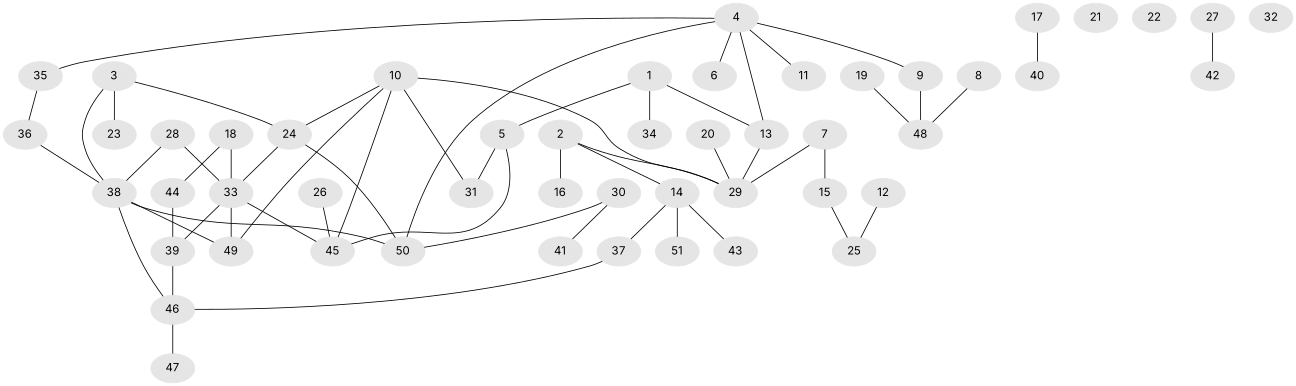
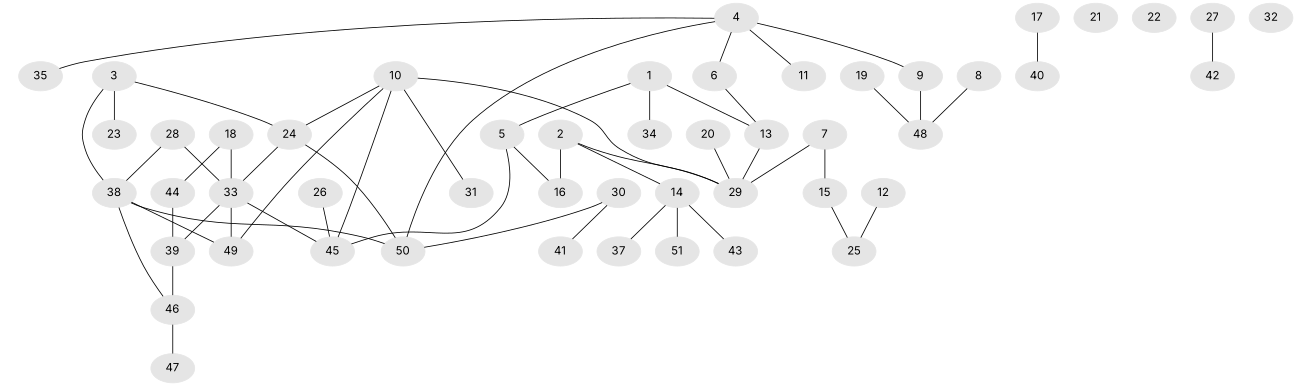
edge "4" -- "13": now "6" -- "13"
node "36": removed
edge "5" -- "31": now "5" -- "16"
edge "37" -- "46": removed
